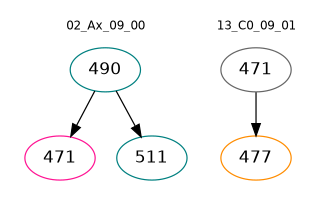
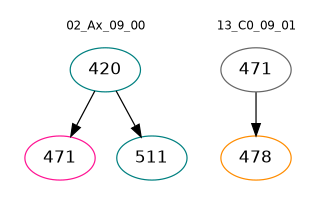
node "490": label "490" -> "420"
node "477": label "477" -> "478"
